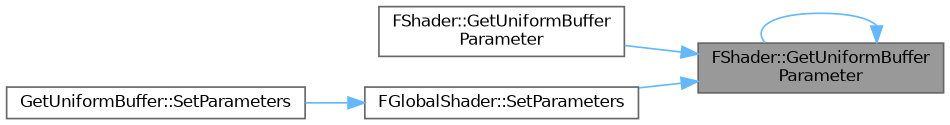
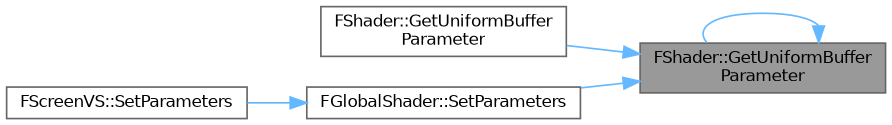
node "GetUniformBuffer::SetParameters": label "GetUniformBuffer::SetParameters" -> "FScreenVS::SetParameters"
